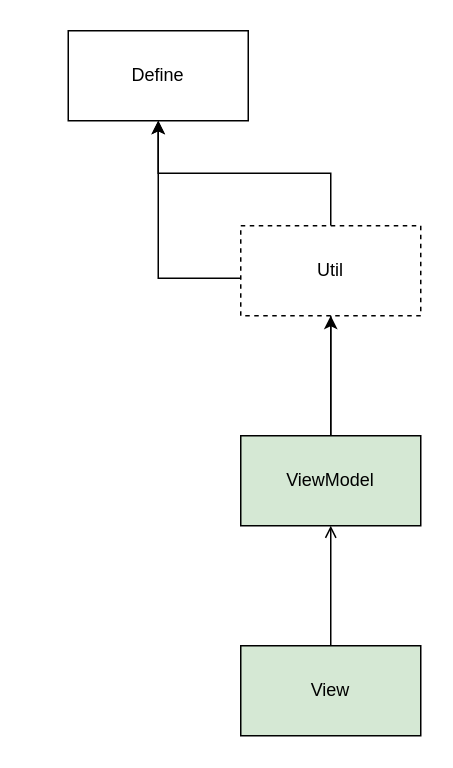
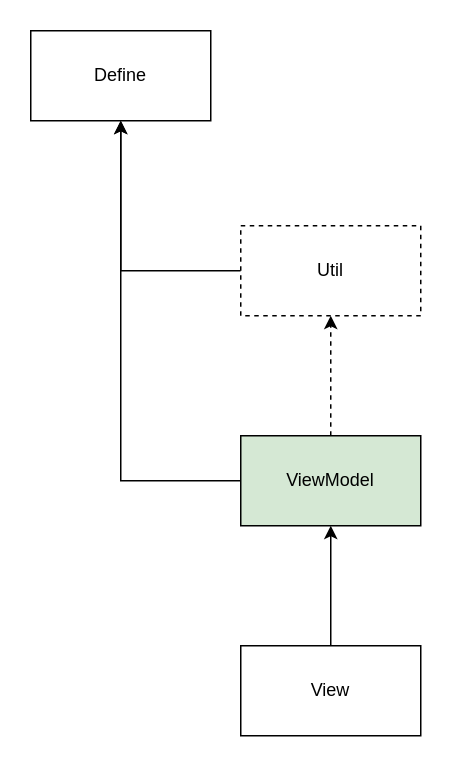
node "Define": moved (158, 76) -> (121, 76)
edge "ViewModel" -> "Util": style solid -> dashed
edge "View" -> "ViewModel": arrowhead open -> classic
node "View": fillcolor #d5e8d4 -> #ffffff
